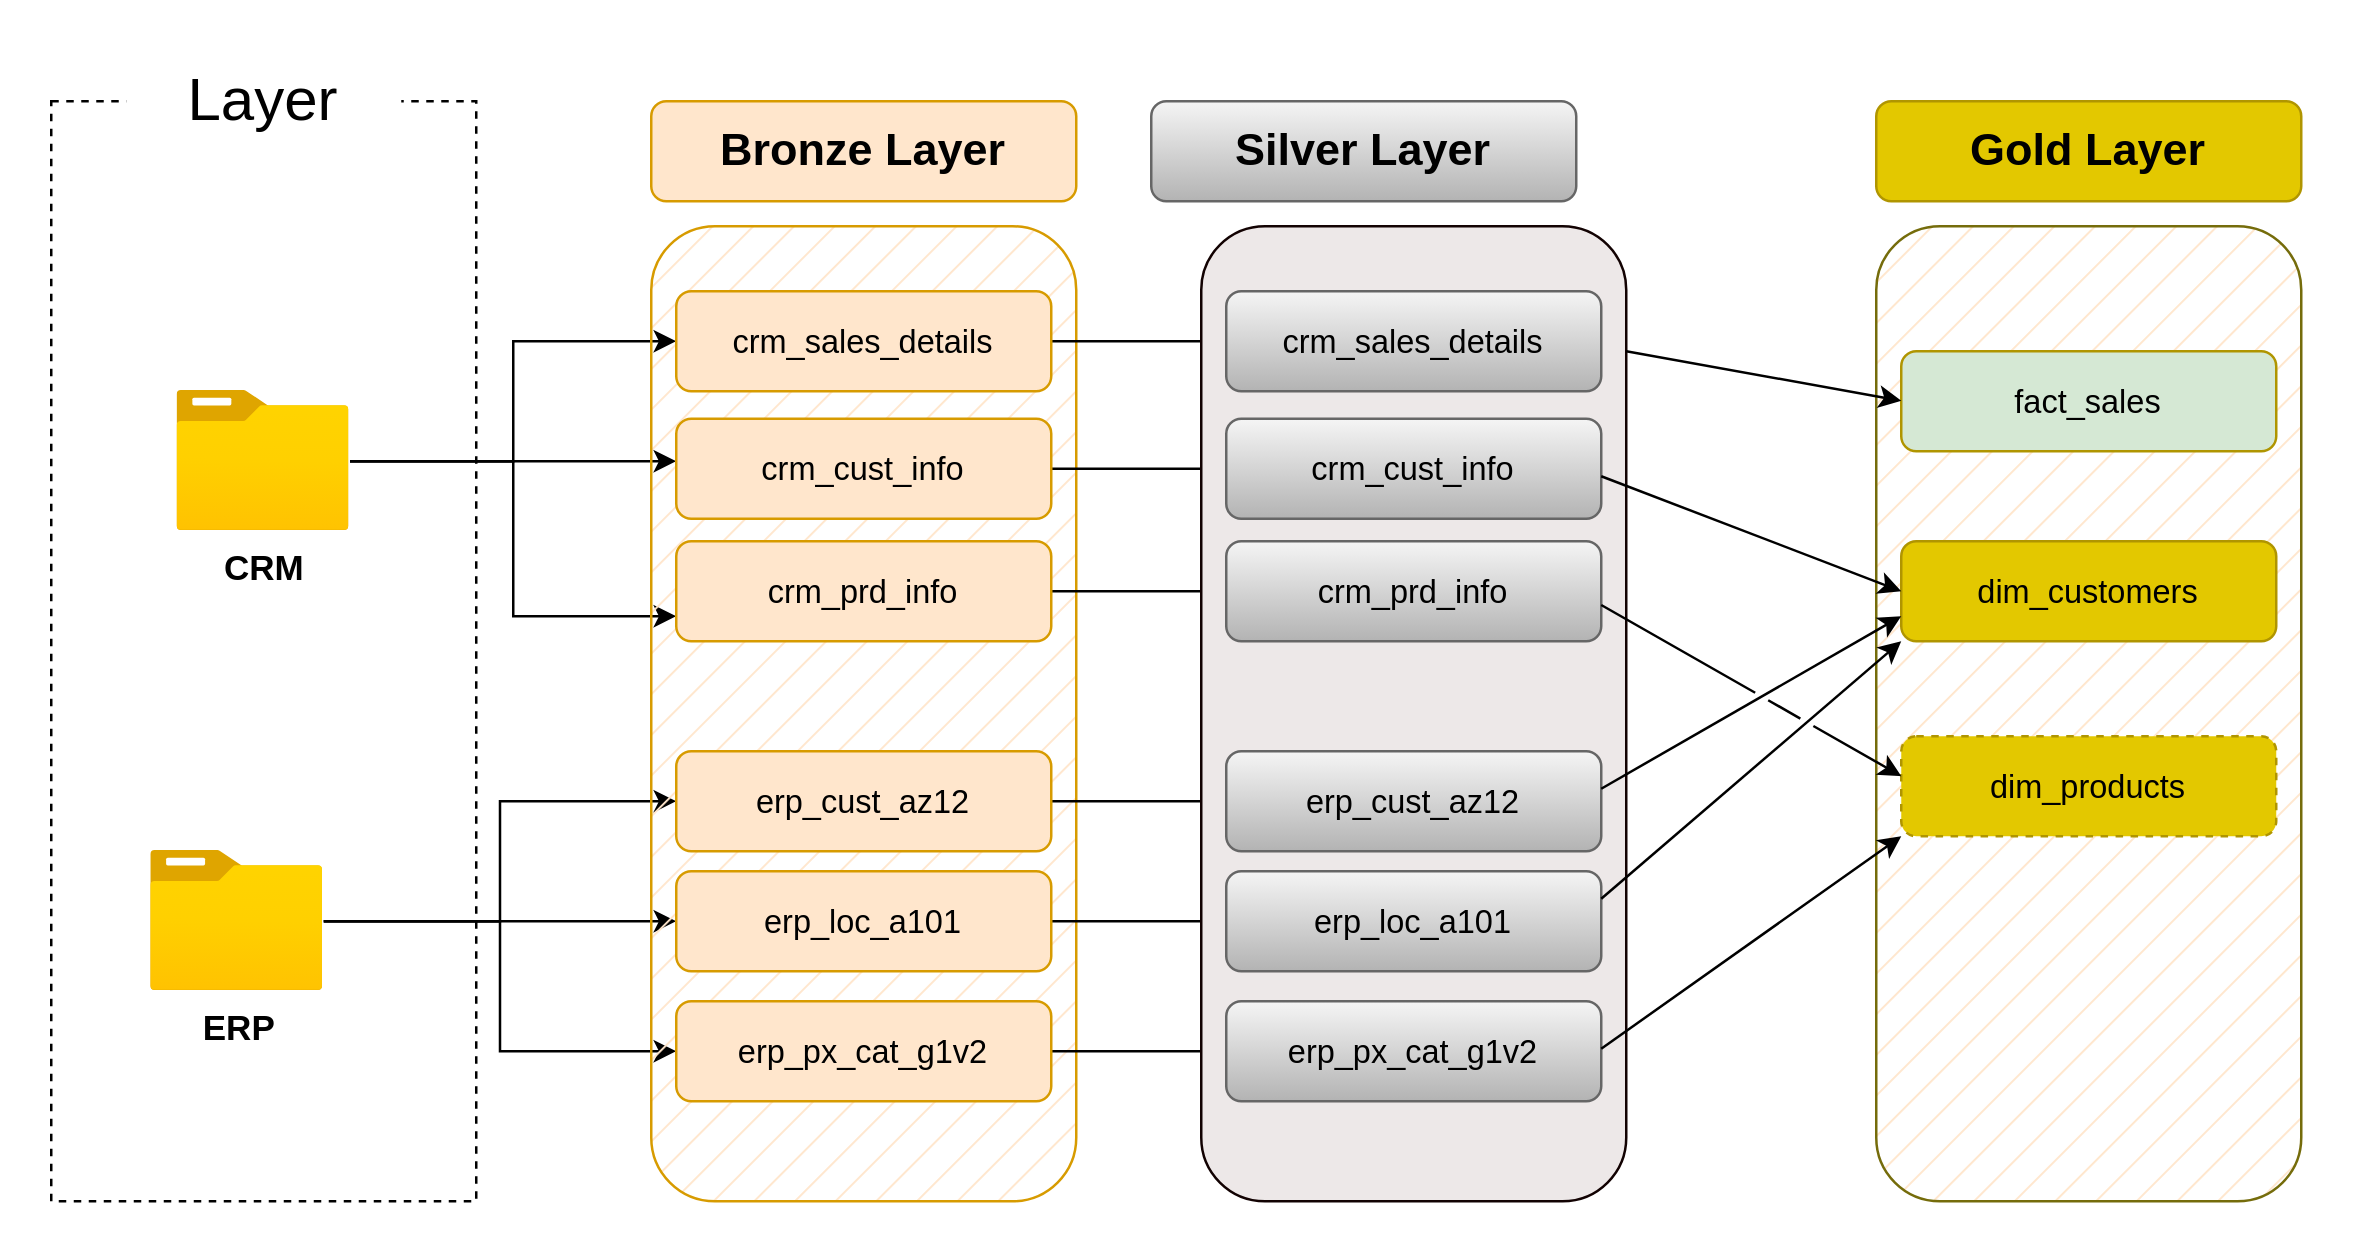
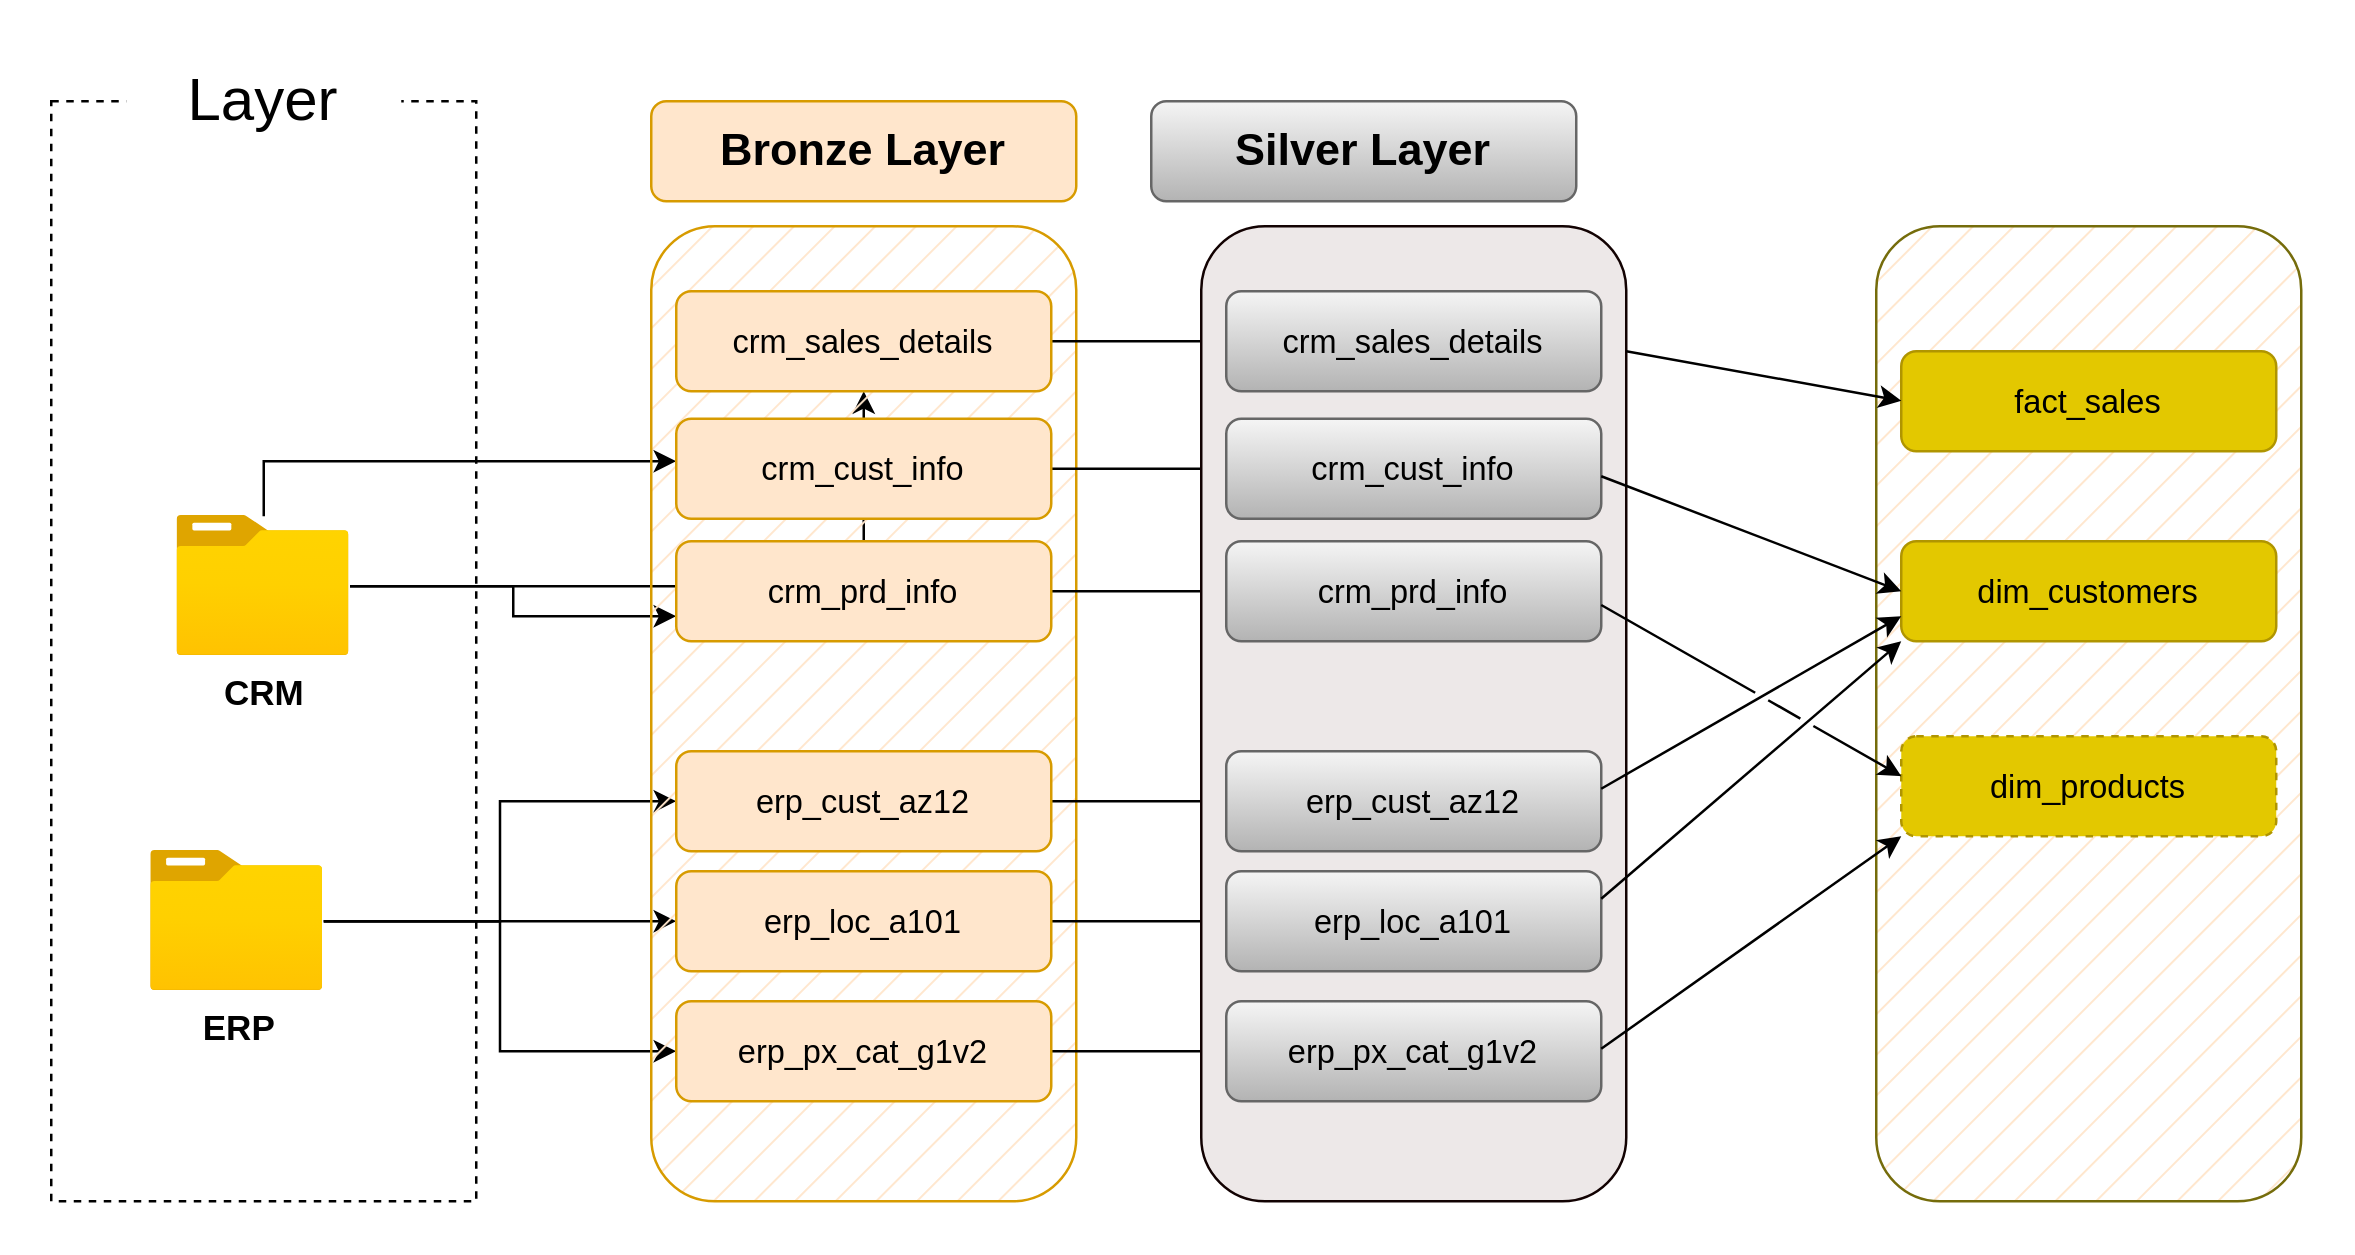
node "Gold Layer": removed
node "fact_sales": fillcolor #d5e8d4 -> #e3c800
node "CRM": moved (264, 461) -> (264, 586)
